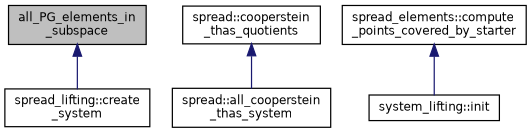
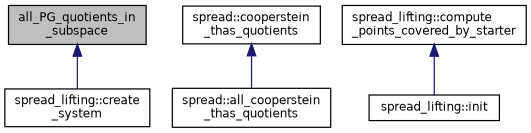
node "all_PG_elements_in _subspace": label "all_PG_elements_in _subspace" -> "all_PG_quotients_in _subspace"
node "spread_elements::compute _points_covered_by_starter": label "spread_elements::compute _points_covered_by_starter" -> "spread_lifting::compute _points_covered_by_starter"
node "spread::all_cooperstein _thas_system": label "spread::all_cooperstein _thas_system" -> "spread::all_cooperstein _thas_quotients"
node "system_lifting::init": label "system_lifting::init" -> "spread_lifting::init"
